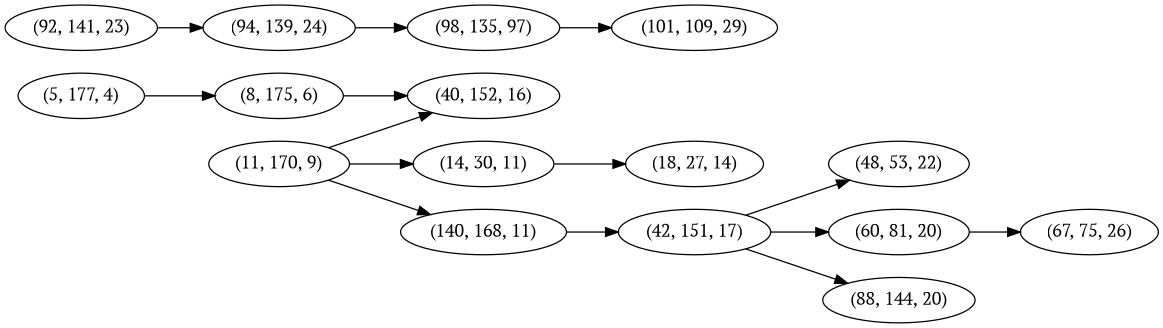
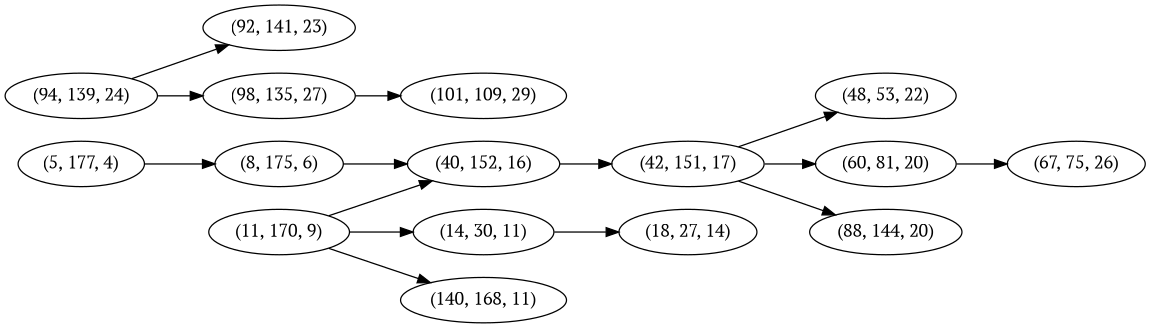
edge "(92, 141, 23)" -> "(94, 139, 24)": reversed
node "(98, 135, 97)": label "(98, 135, 97)" -> "(98, 135, 27)"
edge "(140, 168, 11)" -> "(42, 151, 17)": now "(40, 152, 16)" -> "(42, 151, 17)"
